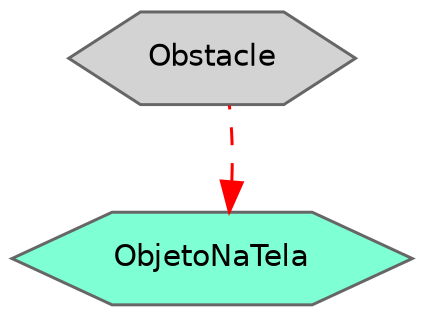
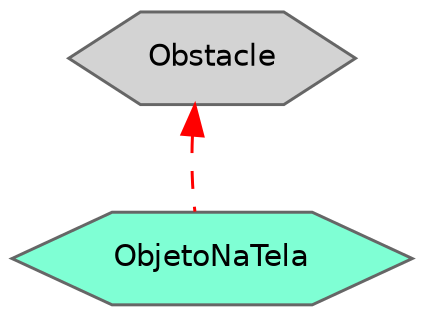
edge "Obstacle" -> "ObjetoNaTela": reversed
